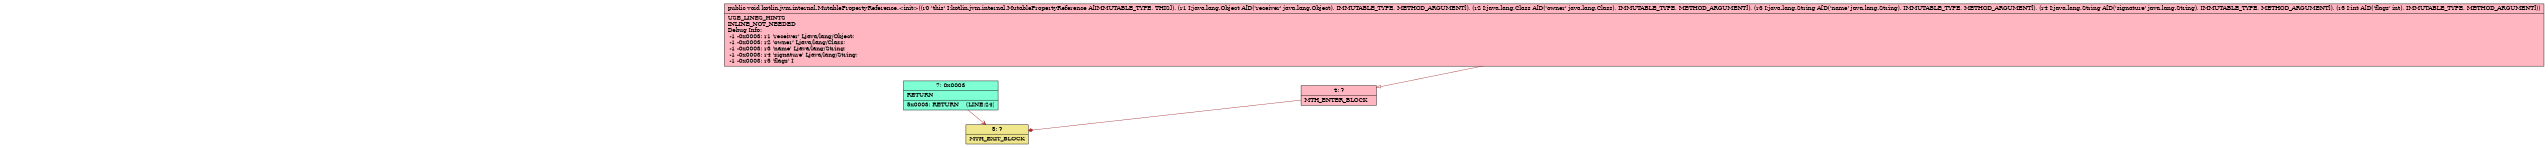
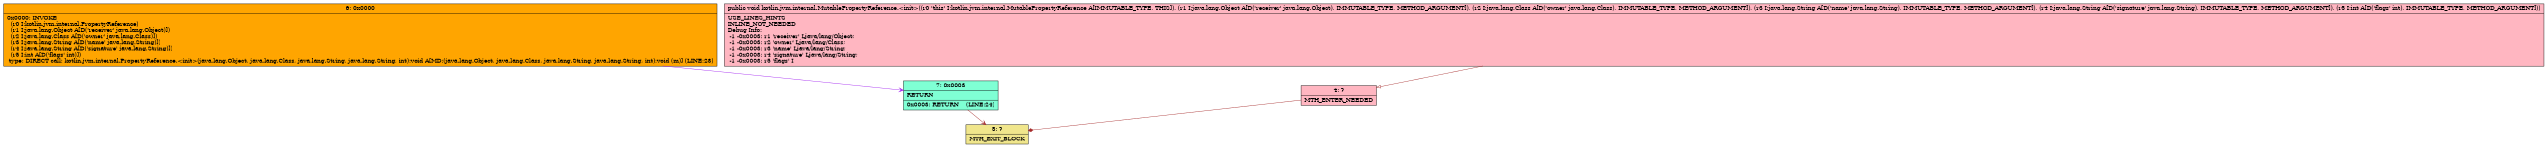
node "6: 0x0000": added
node "4: ?": text "MTH_ENTER_BLOCK" -> "MTH_ENTER_NEEDED"
node "7: 0x0003": text "5x0003: RETURN    (LINE:24)" -> "0x0003: RETURN    (LINE:24)"
